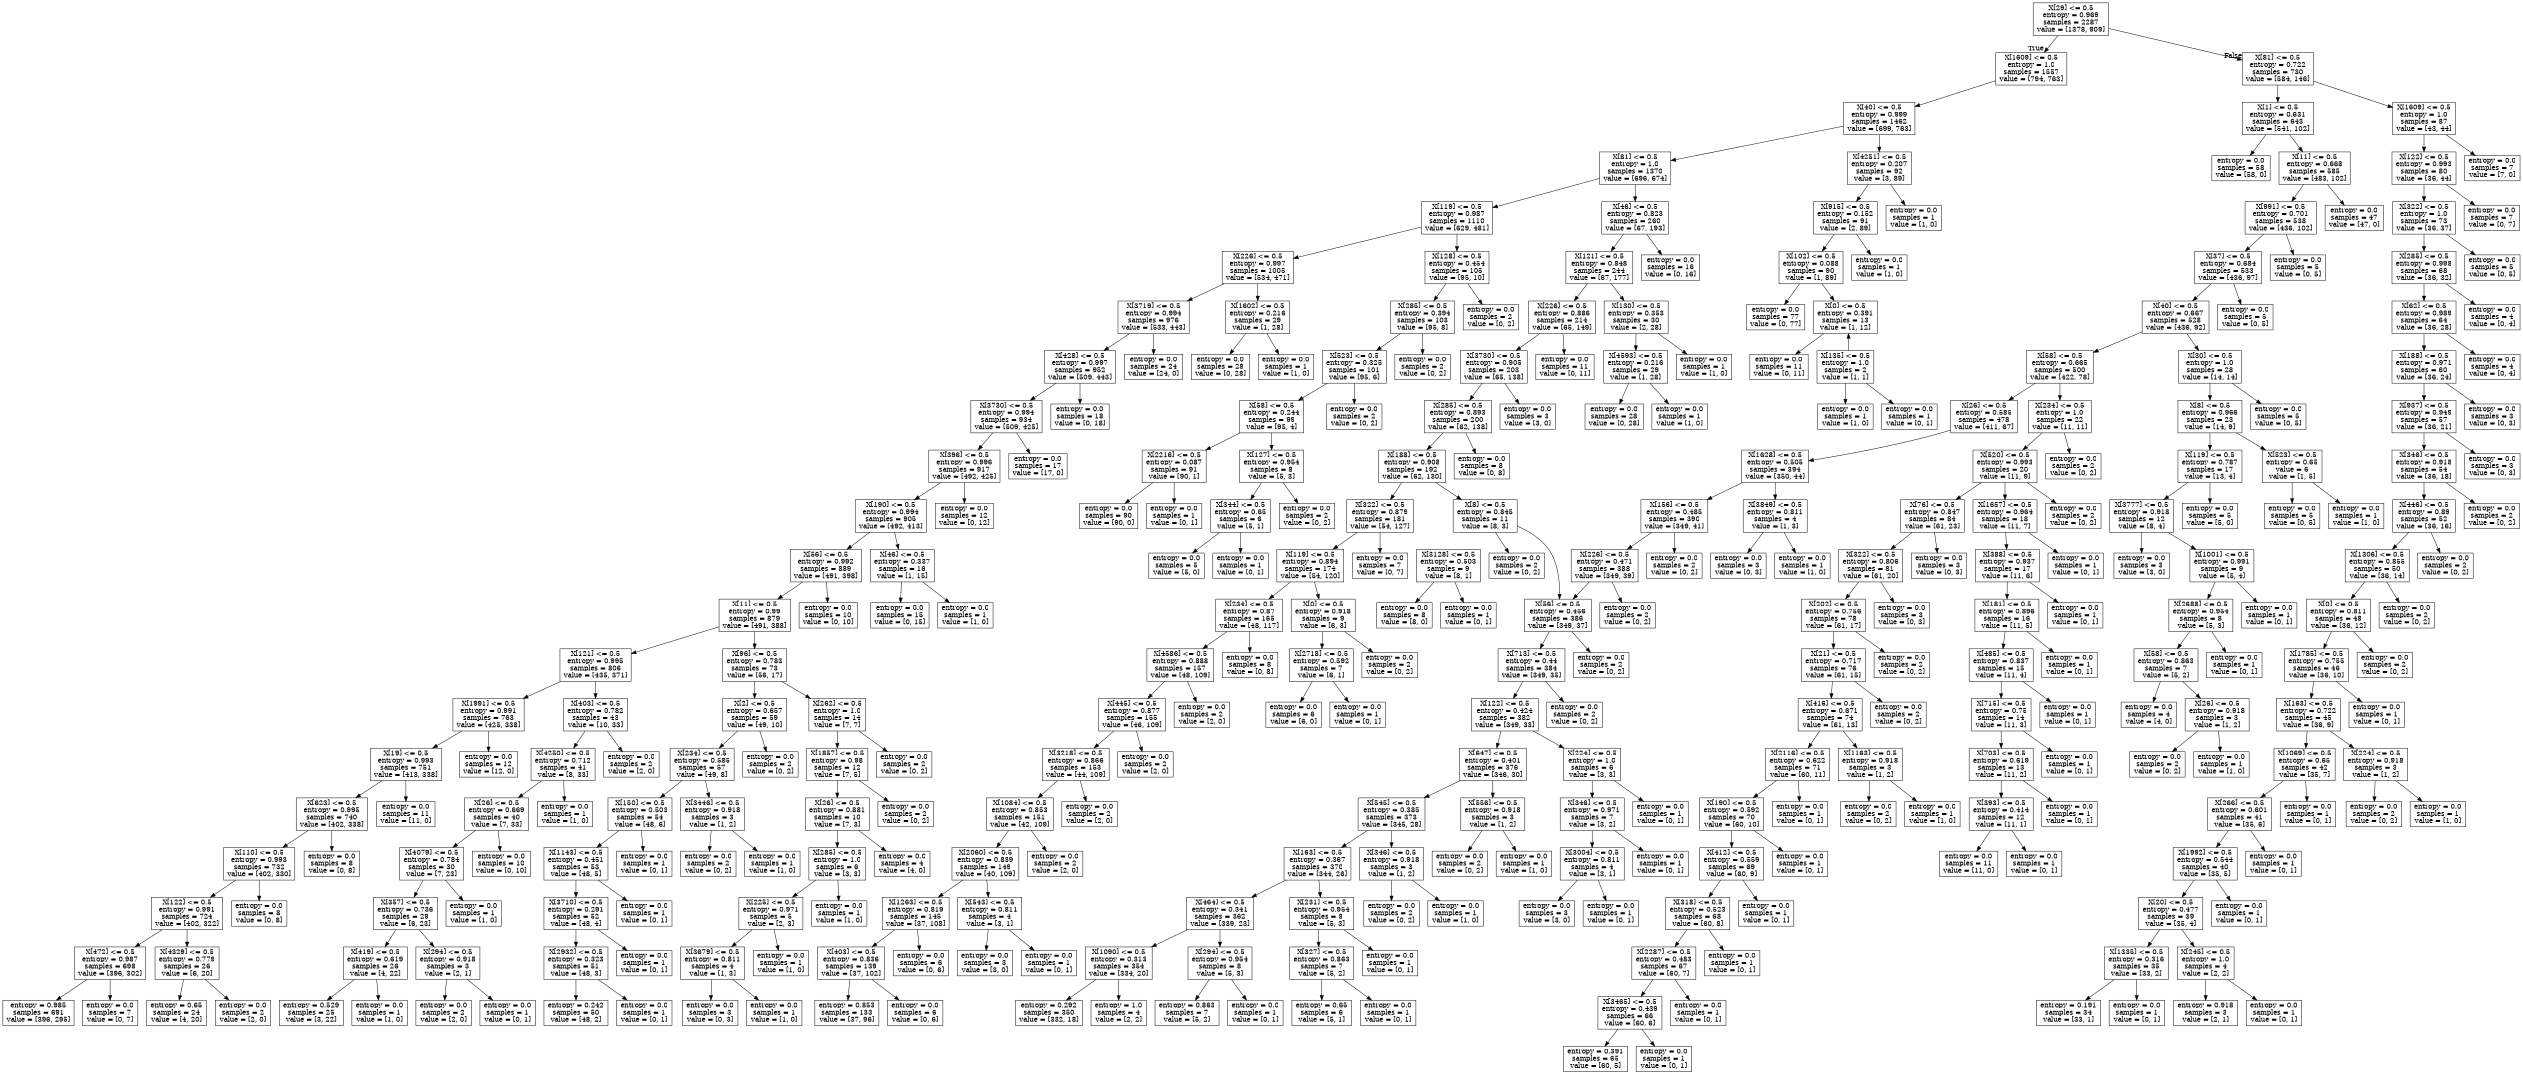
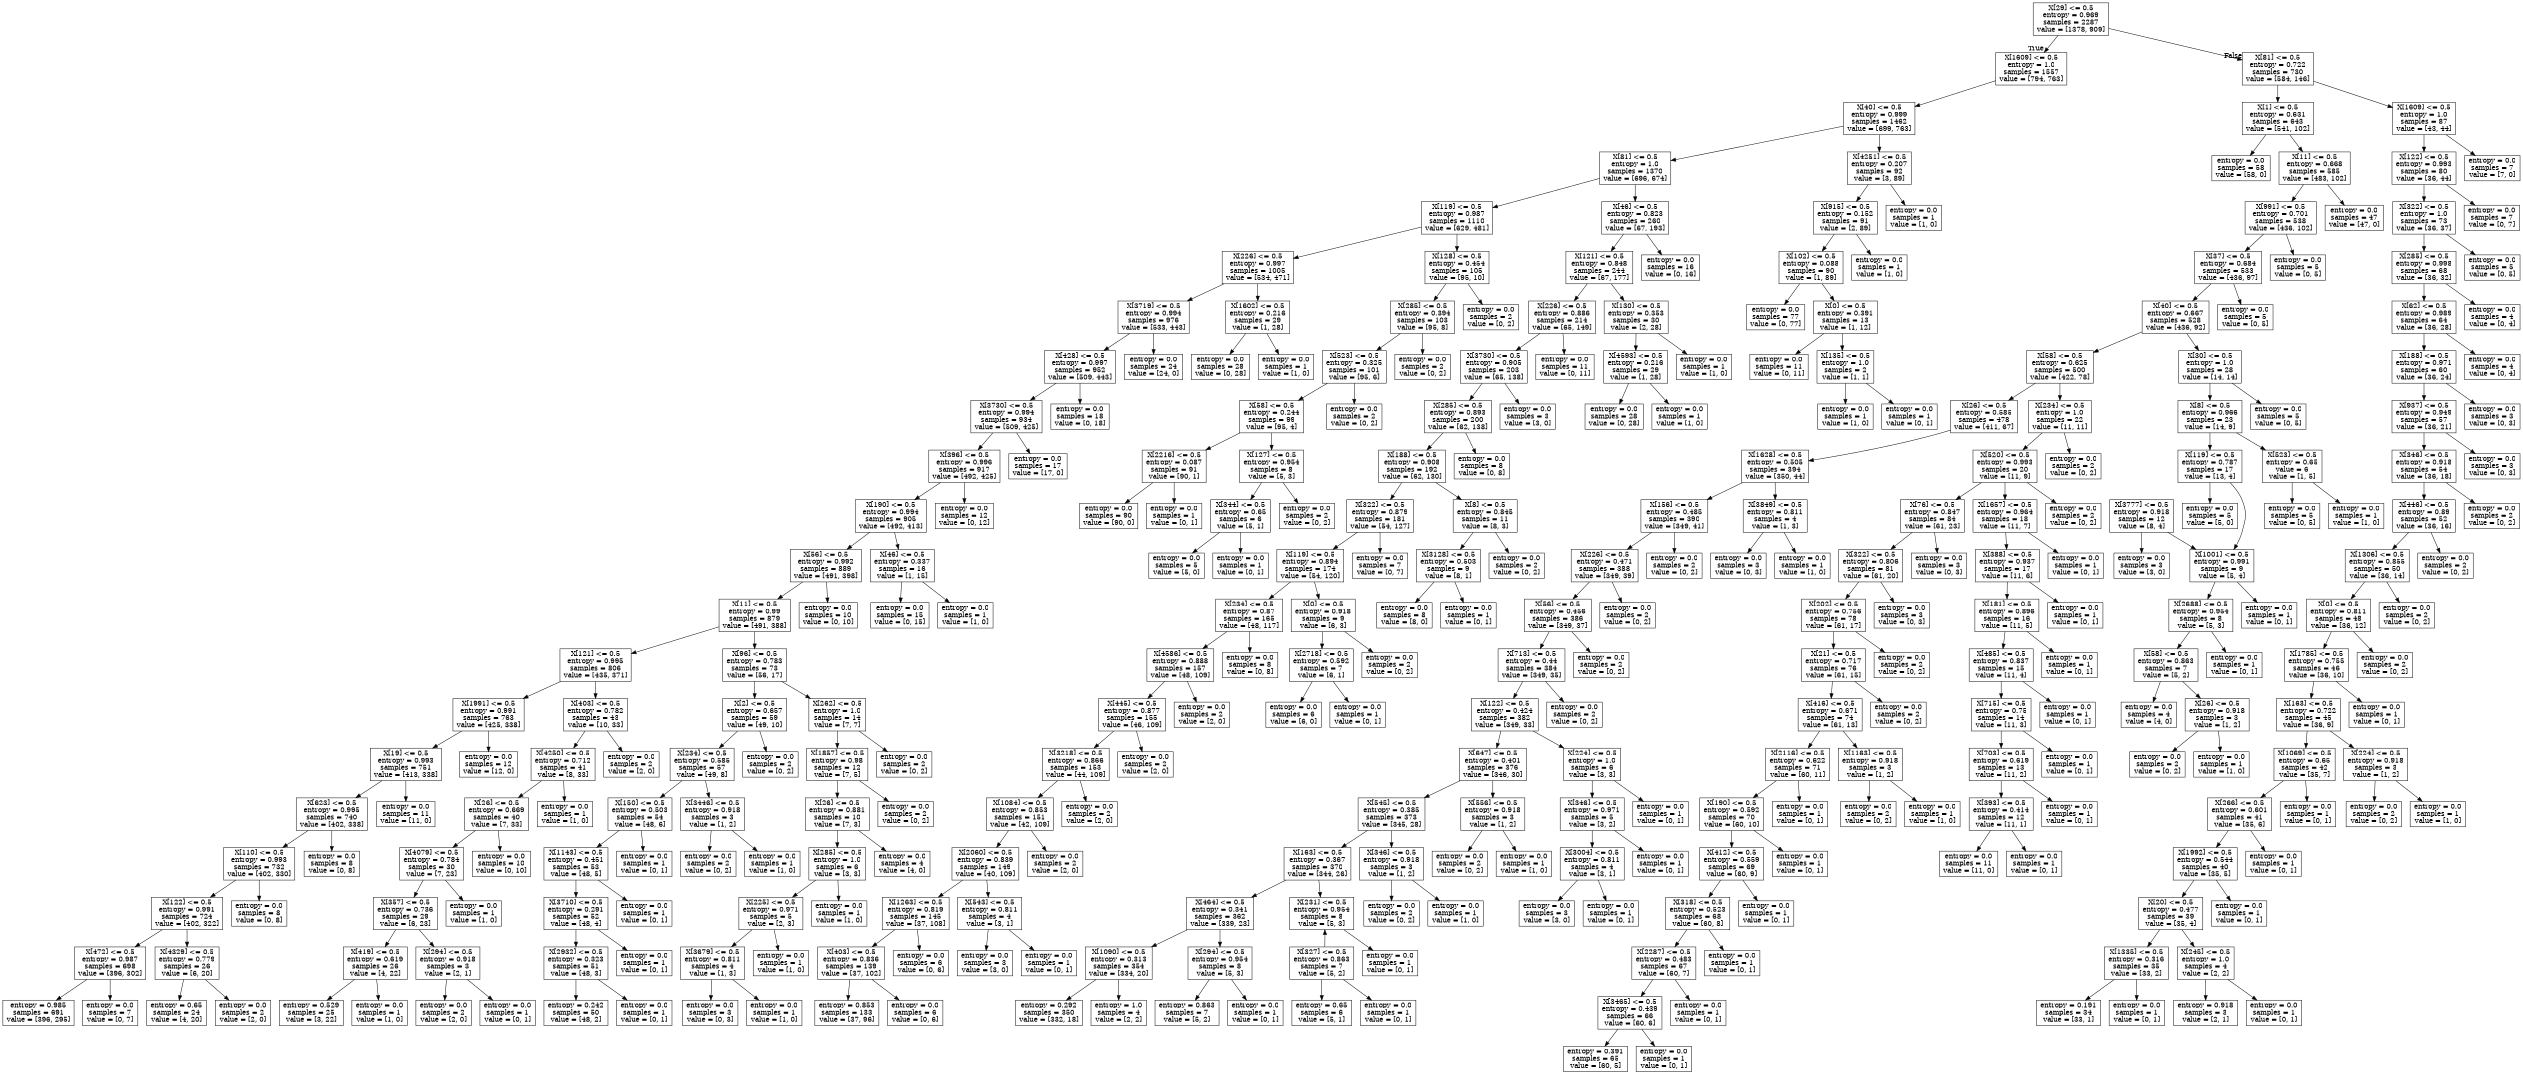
edge "X[135] <= 0.5 entropy = 1.0 samples = 2 value = [1, 1]" -> "X[0] <= 0.5 entropy = 0.391 samples = 13 value = [1, 12]": reversed
node "X[58] <= 0.5 entropy = 0.665 samples = 500 value = [422, 78]": label "X[58] <= 0.5 entropy = 0.665 samples = 500 value = [422, 78]" -> "X[58] <= 0.5 entropy = 0.625 samples = 500 value = [422, 78]"
edge "X[119] <= 0.5 entropy = 0.787 samples = 17 value = [13, 4]" -> "X[3777] <= 0.5 entropy = 0.918 samples = 12 value = [8, 4]": now "X[119] <= 0.5 entropy = 0.787 samples = 17 value = [13, 4]" -> "X[1001] <= 0.5 entropy = 0.991 samples = 9 value = [5, 4]"
edge "X[8] <= 0.5 entropy = 0.845 samples = 11 value = [8, 3]" -> "X[56] <= 0.5 entropy = 0.456 samples = 386 value = [349, 37]": now "X[8] <= 0.5 entropy = 0.845 samples = 11 value = [8, 3]" -> "X[3128] <= 0.5 entropy = 0.503 samples = 9 value = [8, 1]"
node "X[346] <= 0.5 entropy = 0.971 samples = 7 value = [3, 2]": label "X[346] <= 0.5 entropy = 0.971 samples = 7 value = [3, 2]" -> "X[346] <= 0.5 entropy = 0.971 samples = 5 value = [3, 2]"
edge "X[231] <= 0.5 entropy = 0.954 samples = 8 value = [5, 3]" -> "X[327] <= 0.5 entropy = 0.863 samples = 7 value = [5, 2]": reversed
